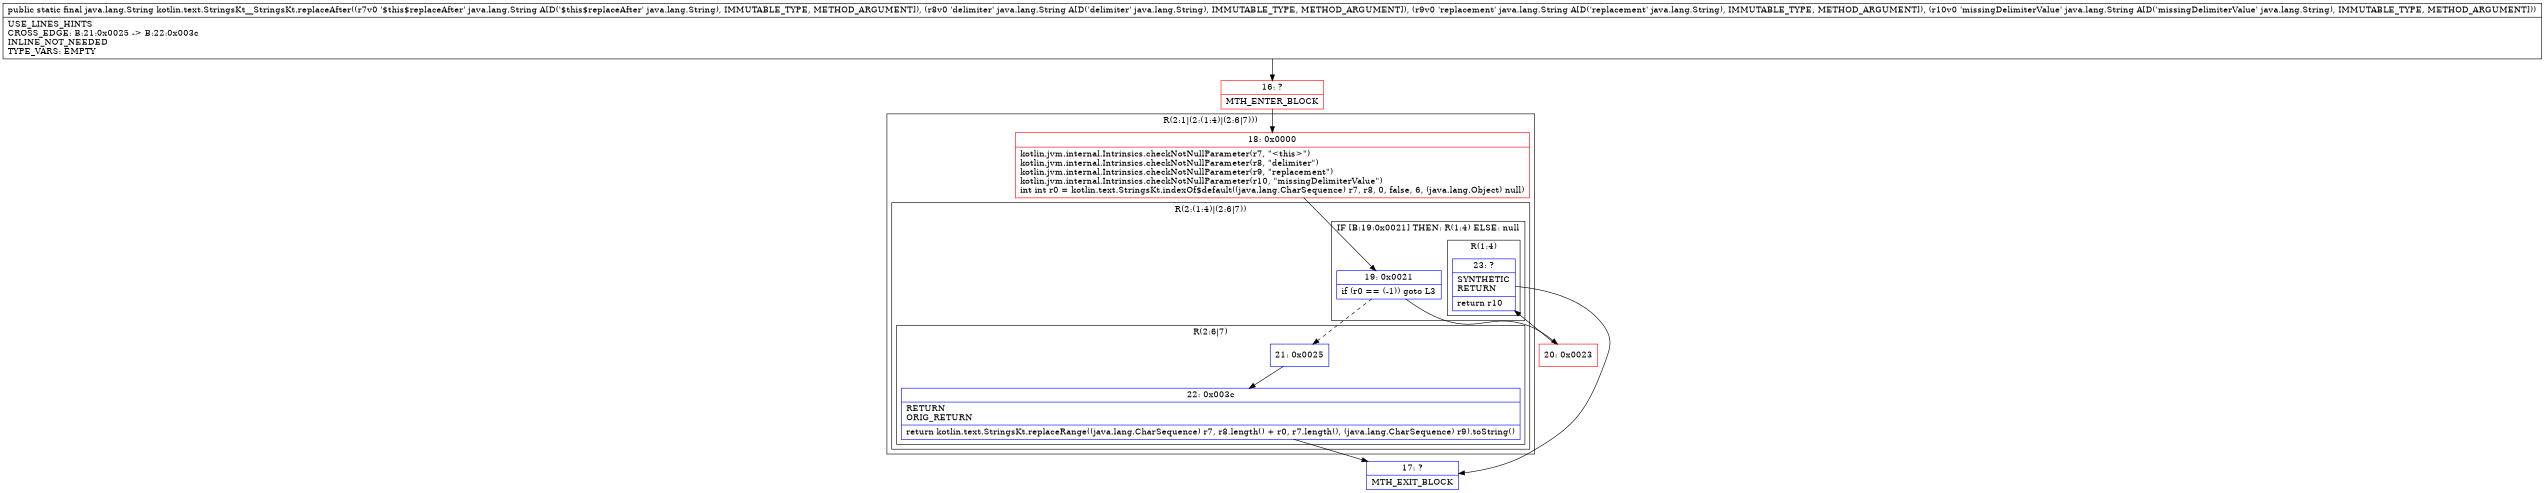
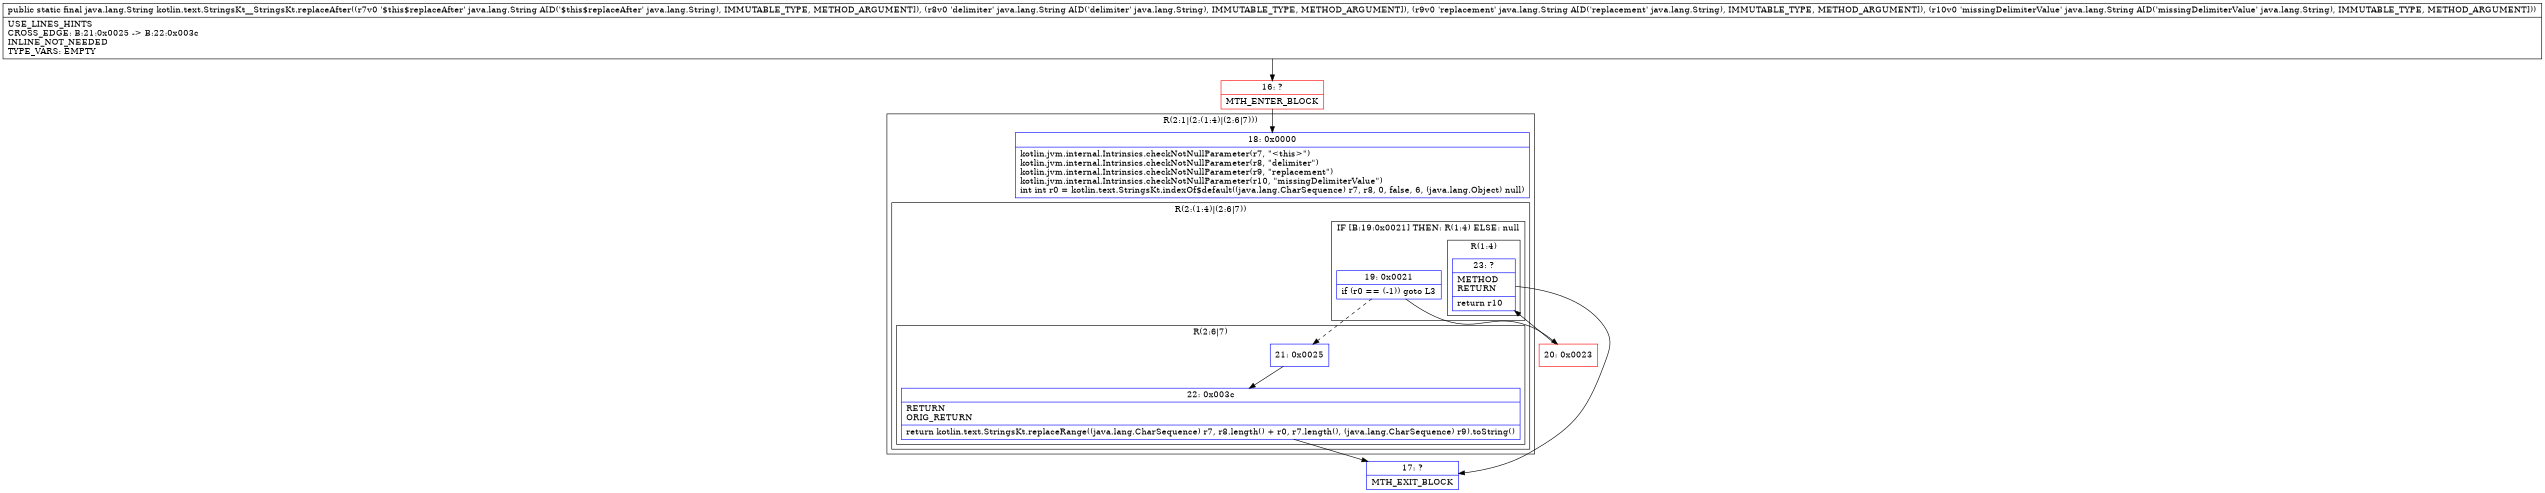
node "18: 0x0000": color red -> blue
edge "18: 0x0000" -> "19: 0x0021": removed
node "23: ?": text "SYNTHETIC" -> "METHOD"
